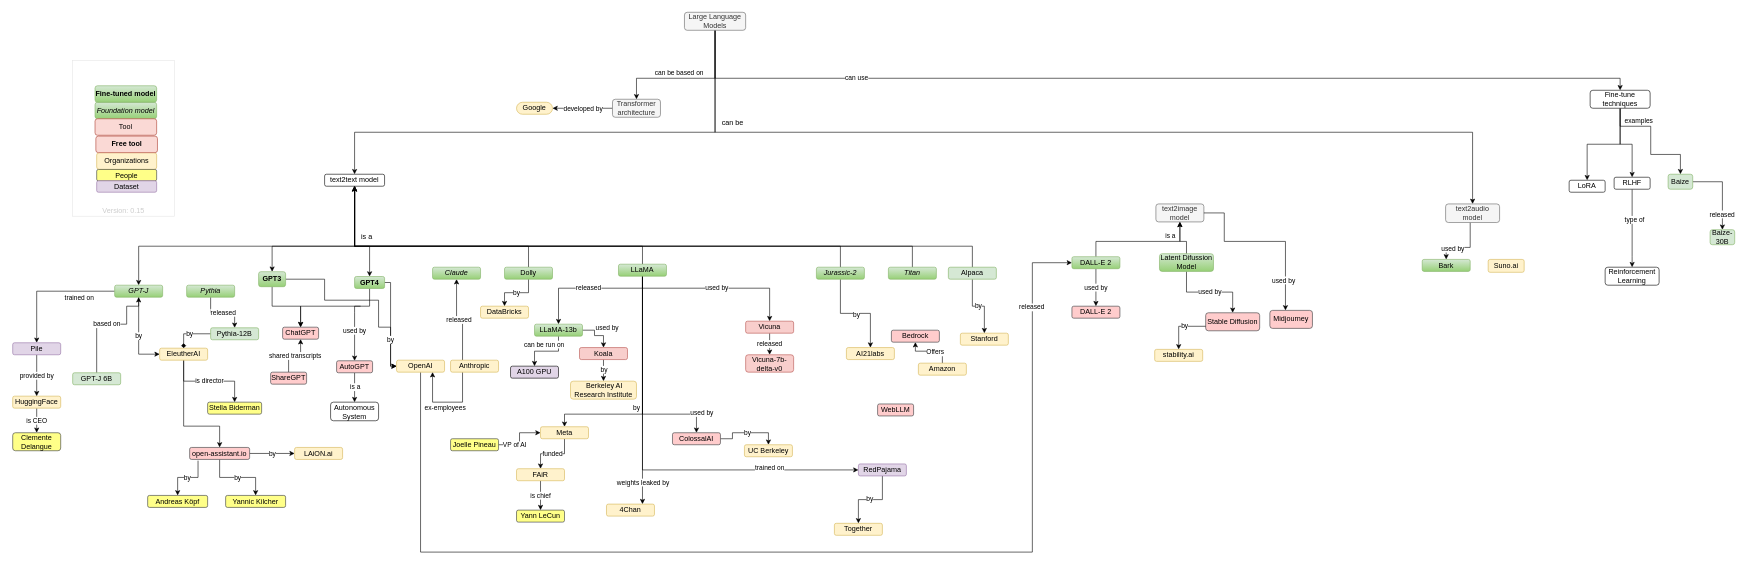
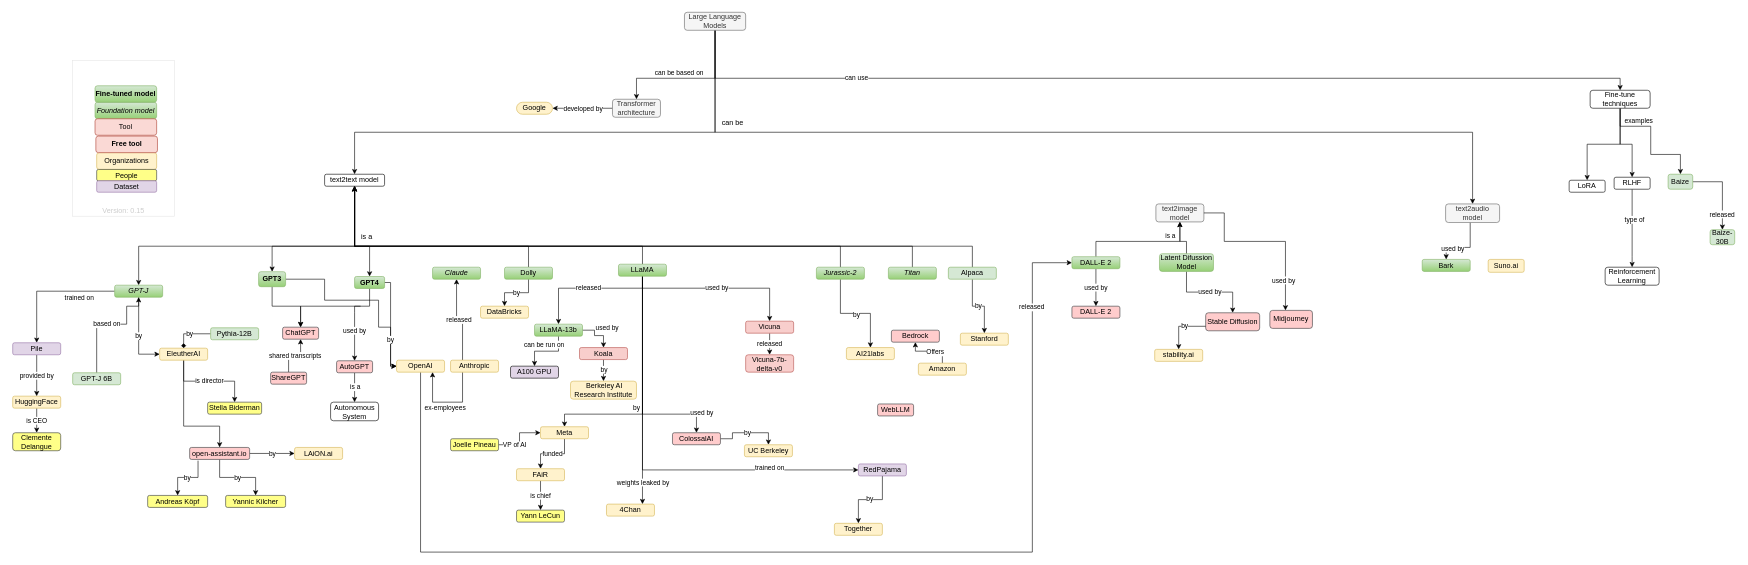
node "Pythia": removed
edge "Pythia" -> "Pythia-12B": removed, label "released"
